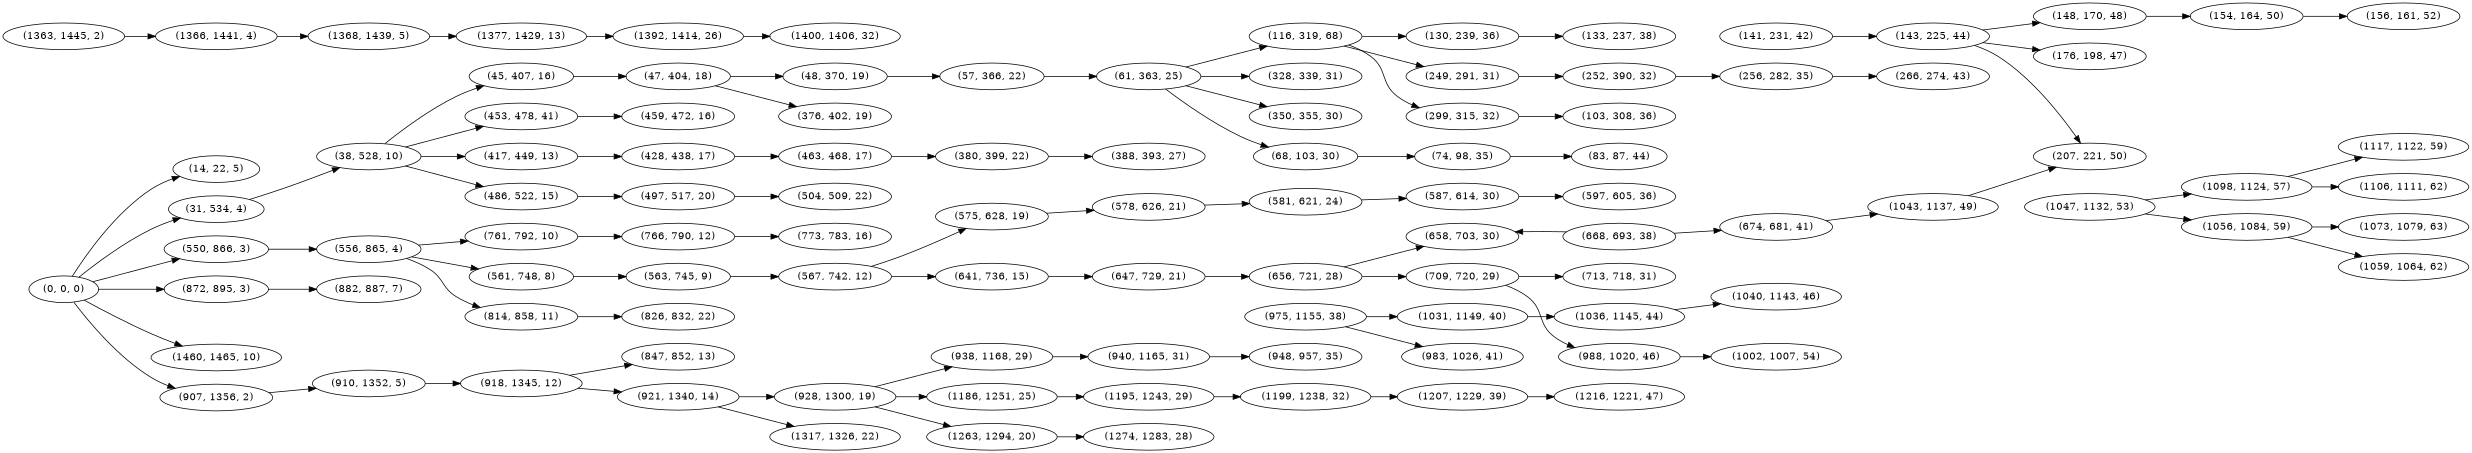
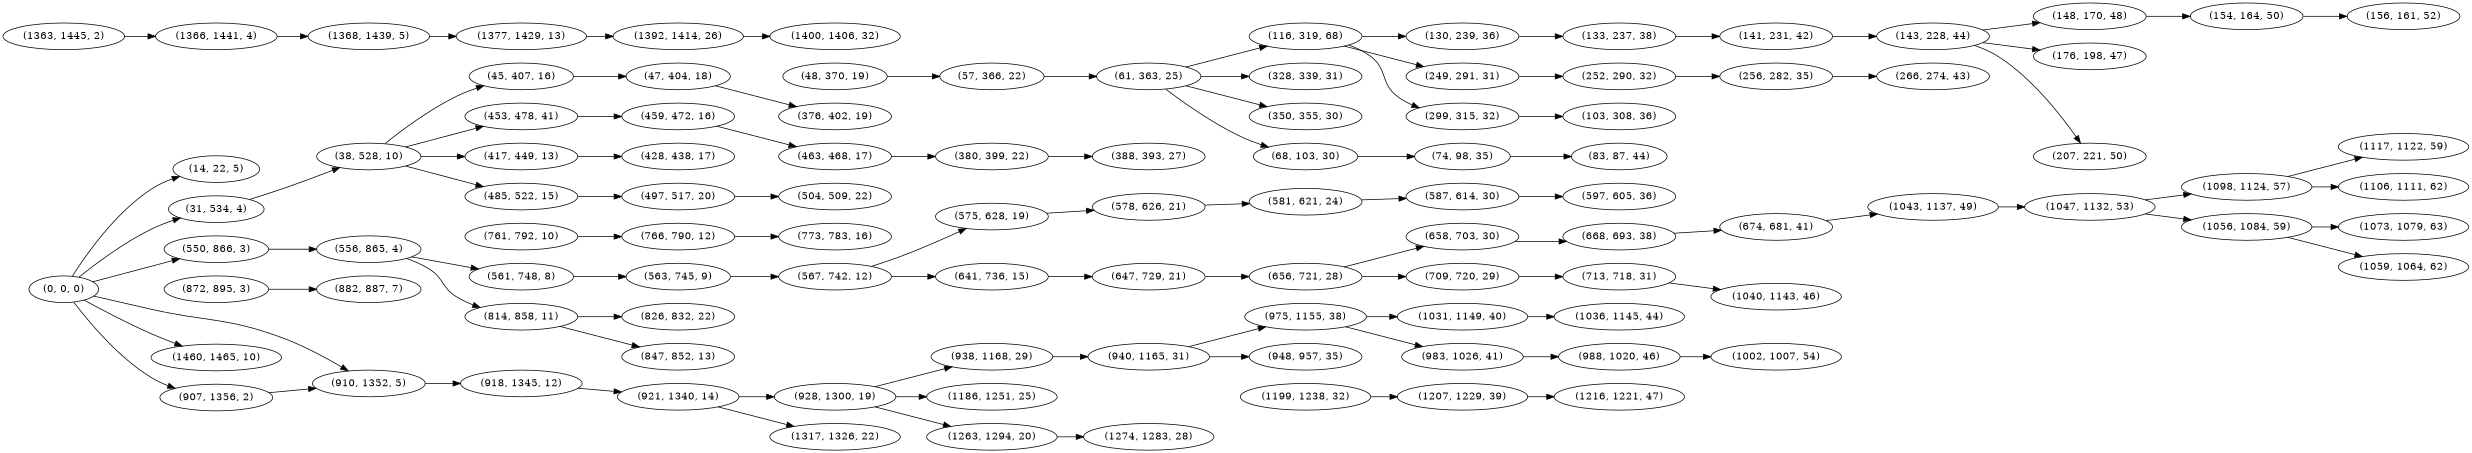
edge "(133, 237, 38)" -> "(141, 231, 42)": added
node "(143, 225, 44)": label "(143, 225, 44)" -> "(143, 228, 44)"
edge "(47, 404, 18)" -> "(48, 370, 19)": removed
node "(252, 390, 32)": label "(252, 390, 32)" -> "(252, 290, 32)"
edge "(428, 438, 17)" -> "(463, 468, 17)": now "(459, 472, 16)" -> "(463, 468, 17)"
edge "(1043, 1137, 49)" -> "(207, 221, 50)": now "(1043, 1137, 49)" -> "(1047, 1132, 53)"
node "(486, 522, 15)": label "(486, 522, 15)" -> "(485, 522, 15)"
edge "(668, 693, 38)" -> "(658, 703, 30)": reversed
edge "(556, 865, 4)" -> "(761, 792, 10)": removed
edge "(0, 0, 0)" -> "(872, 895, 3)": now "(0, 0, 0)" -> "(910, 1352, 5)"
edge "(1036, 1145, 44)" -> "(1040, 1143, 46)": now "(713, 718, 31)" -> "(1040, 1143, 46)"
edge "(709, 720, 29)" -> "(988, 1020, 46)": now "(983, 1026, 41)" -> "(988, 1020, 46)"
edge "(940, 1165, 31)" -> "(975, 1155, 38)": added
edge "(918, 1345, 12)" -> "(847, 852, 13)": now "(814, 858, 11)" -> "(847, 852, 13)"
node "(1195, 1243, 29)": removed
